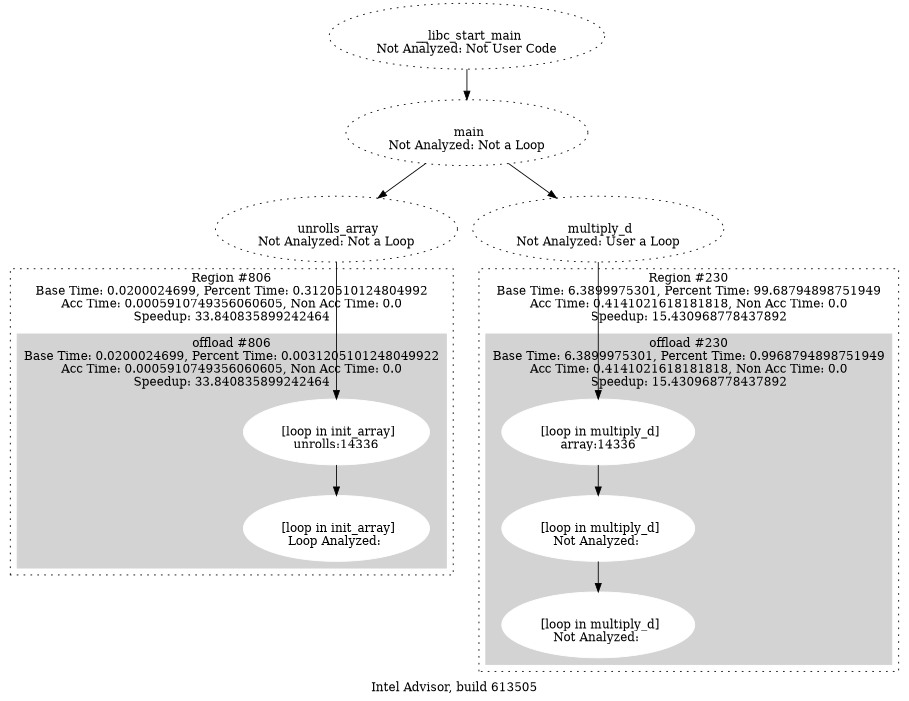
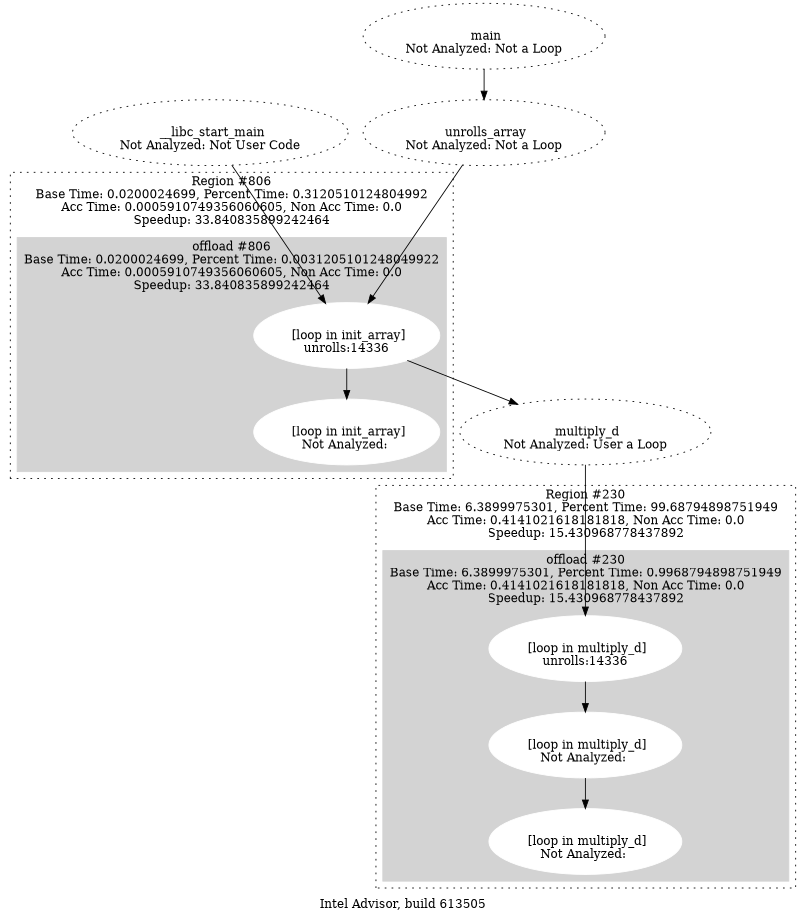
edge "__libc_start_main Not Analyzed: Not User Code" -> "main Not Analyzed: Not a Loop": now "__libc_start_main Not Analyzed: Not User Code" -> "[loop in init_array] unrolls:14336"
edge "main Not Analyzed: Not a Loop" -> "multiply_d Not Analyzed: User a Loop": now "[loop in init_array] unrolls:14336" -> "multiply_d Not Analyzed: User a Loop"
node "[loop in multiply_d] array:14336": label "[loop in multiply_d] array:14336" -> "[loop in multiply_d] unrolls:14336"
node "[loop in init_array] Loop Analyzed:": label "[loop in init_array] Loop Analyzed:" -> "[loop in init_array] Not Analyzed:"
